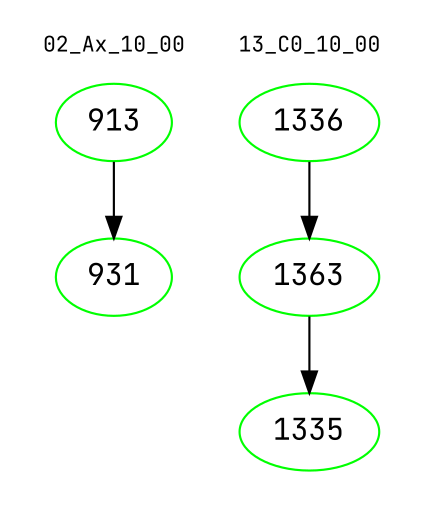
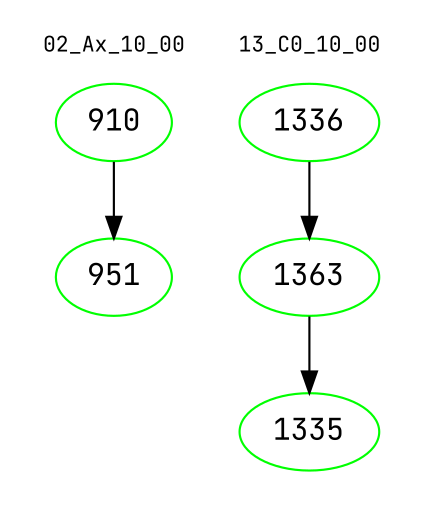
node "913": label "913" -> "910"
node "931": label "931" -> "951"
